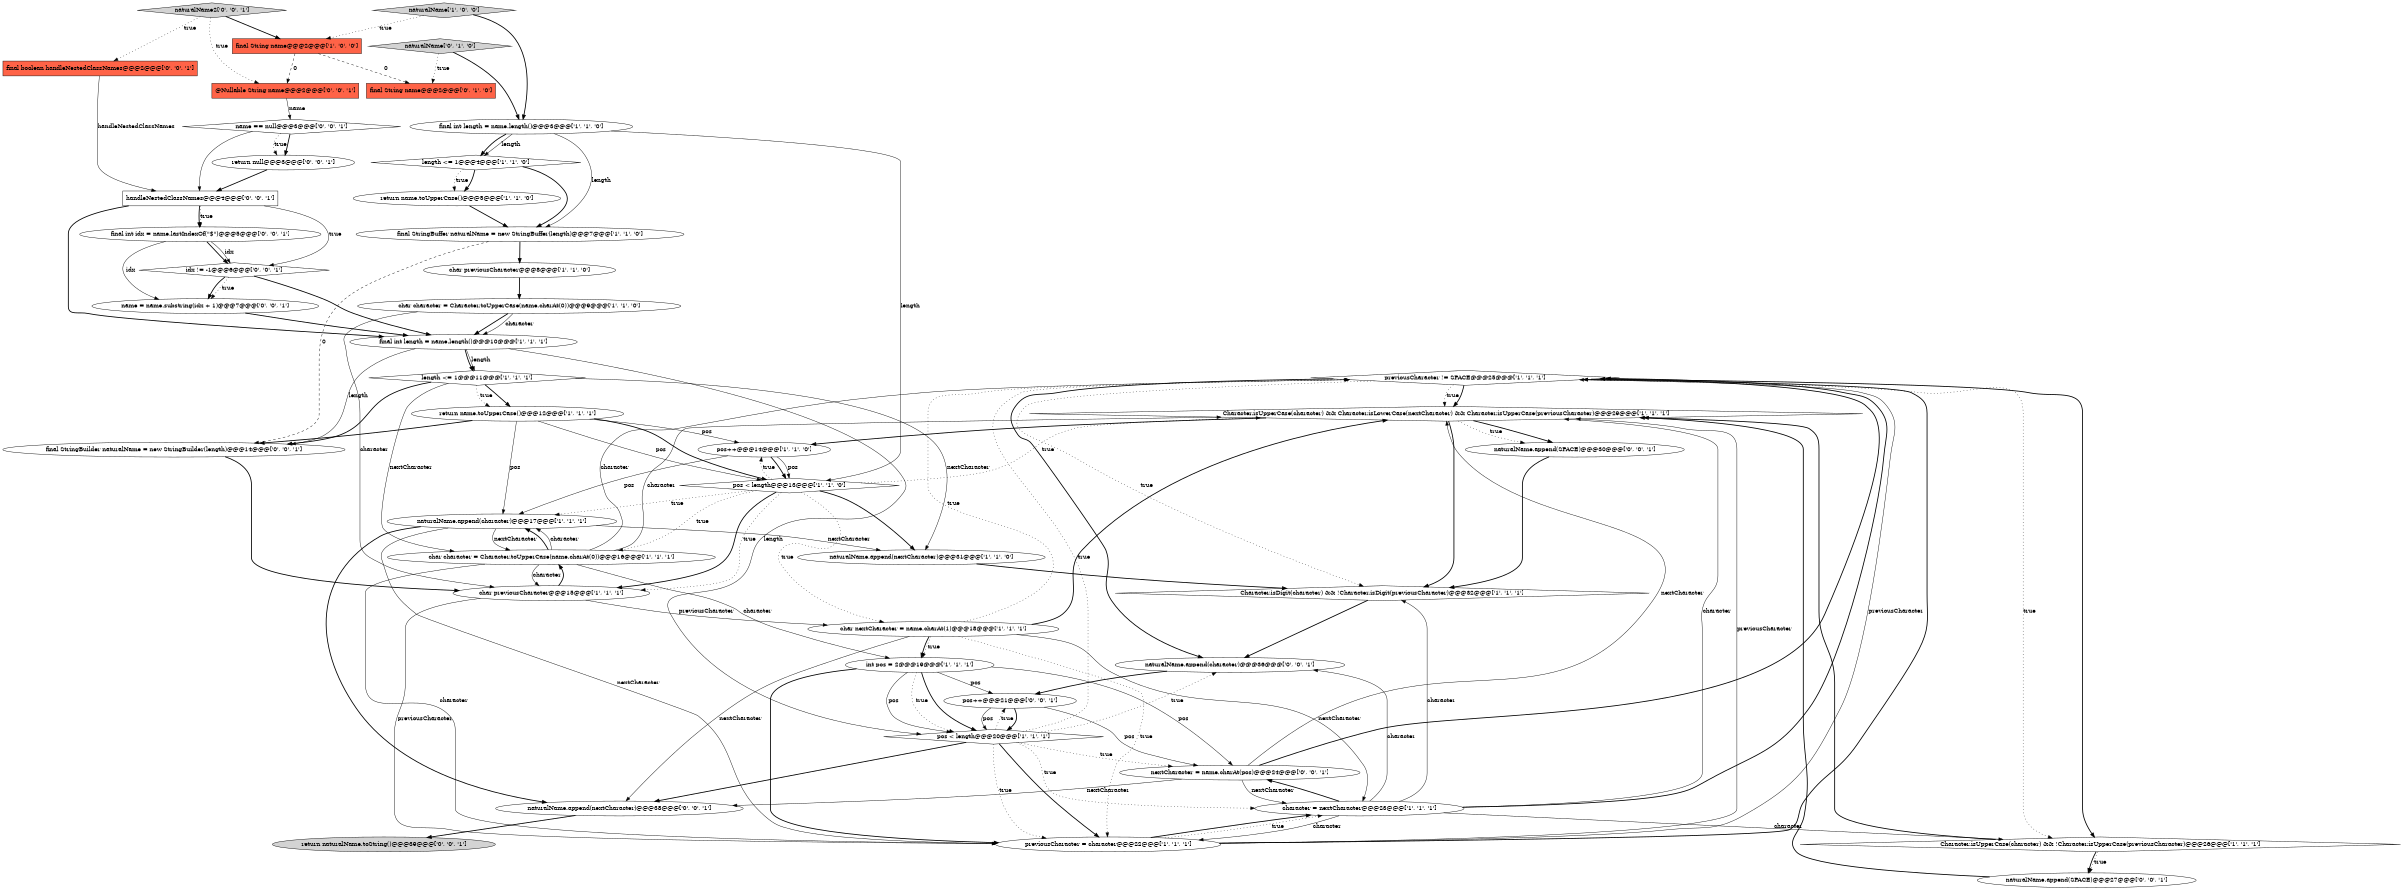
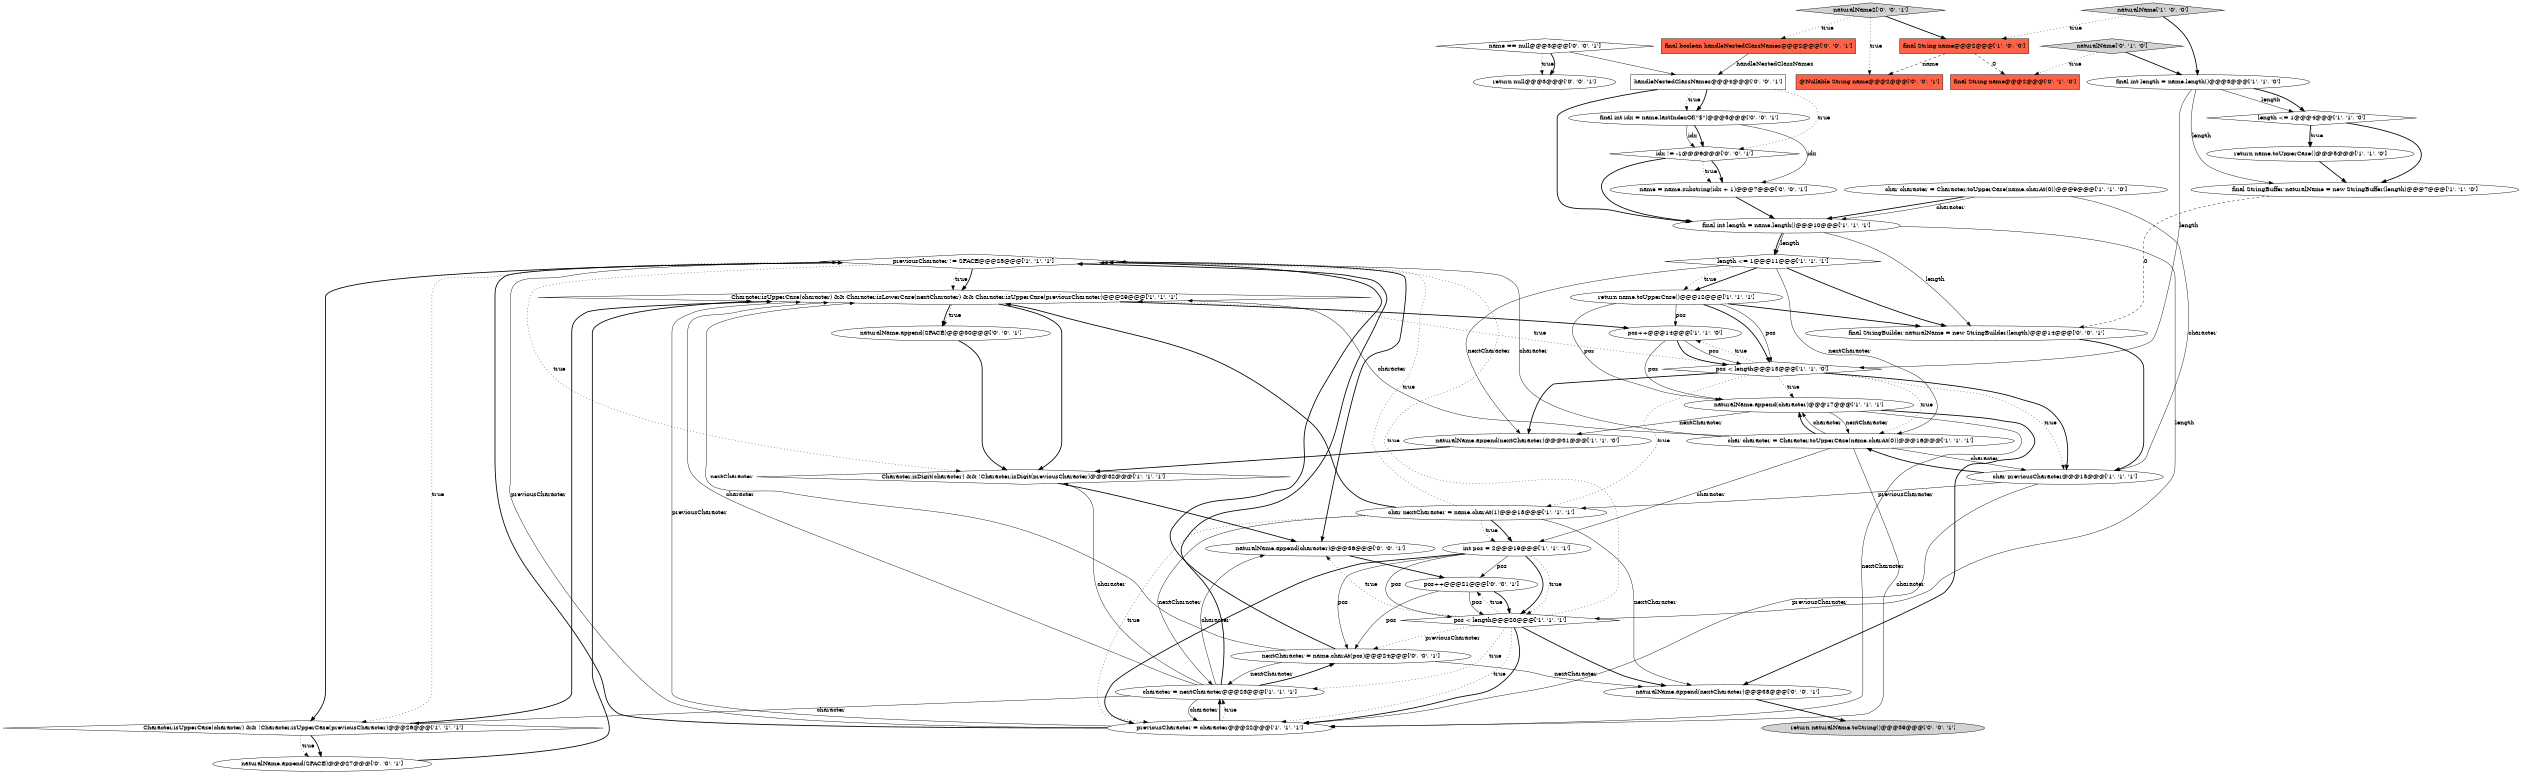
edge "final String name@@@2@@@['1', '0', '0']" -> "@Nullable String name@@@2@@@['0', '0', '1']": label "0" -> "name"
edge "@Nullable String name@@@2@@@['0', '0', '1']" -> "name == null@@@3@@@['0', '0', '1']": removed, label "name"
edge "return null@@@3@@@['0', '0', '1']" -> "handleNestedClassNames@@@4@@@['0', '0', '1']": removed
edge "handleNestedClassNames@@@4@@@['0', '0', '1']" -> "idx != -1@@@6@@@['0', '0', '1']": style solid -> dotted
node "char previousCharacter@@@8@@@['1', '1', '0']": removed
edge "pos < length@@@20@@@['1', '1', '1']" -> "nextCharacter = name.charAt(pos)@@@24@@@['0', '0', '1']": label "true" -> "previousCharacter"
